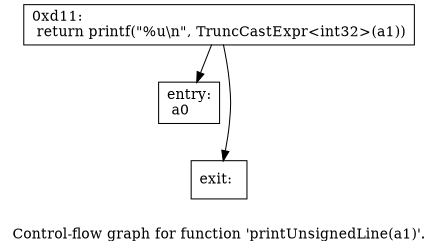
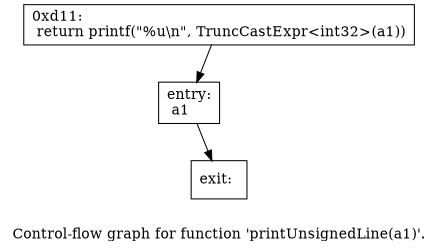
edge "0xd11:" -> "exit:": now "entry:" -> "exit:"
node "entry:": text "a0" -> "a1"
